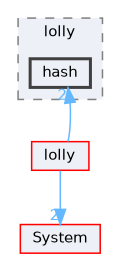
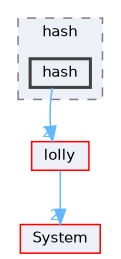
cluster "lolly": label "lolly" -> "hash"
edge "lolly" -> "hash": reversed
